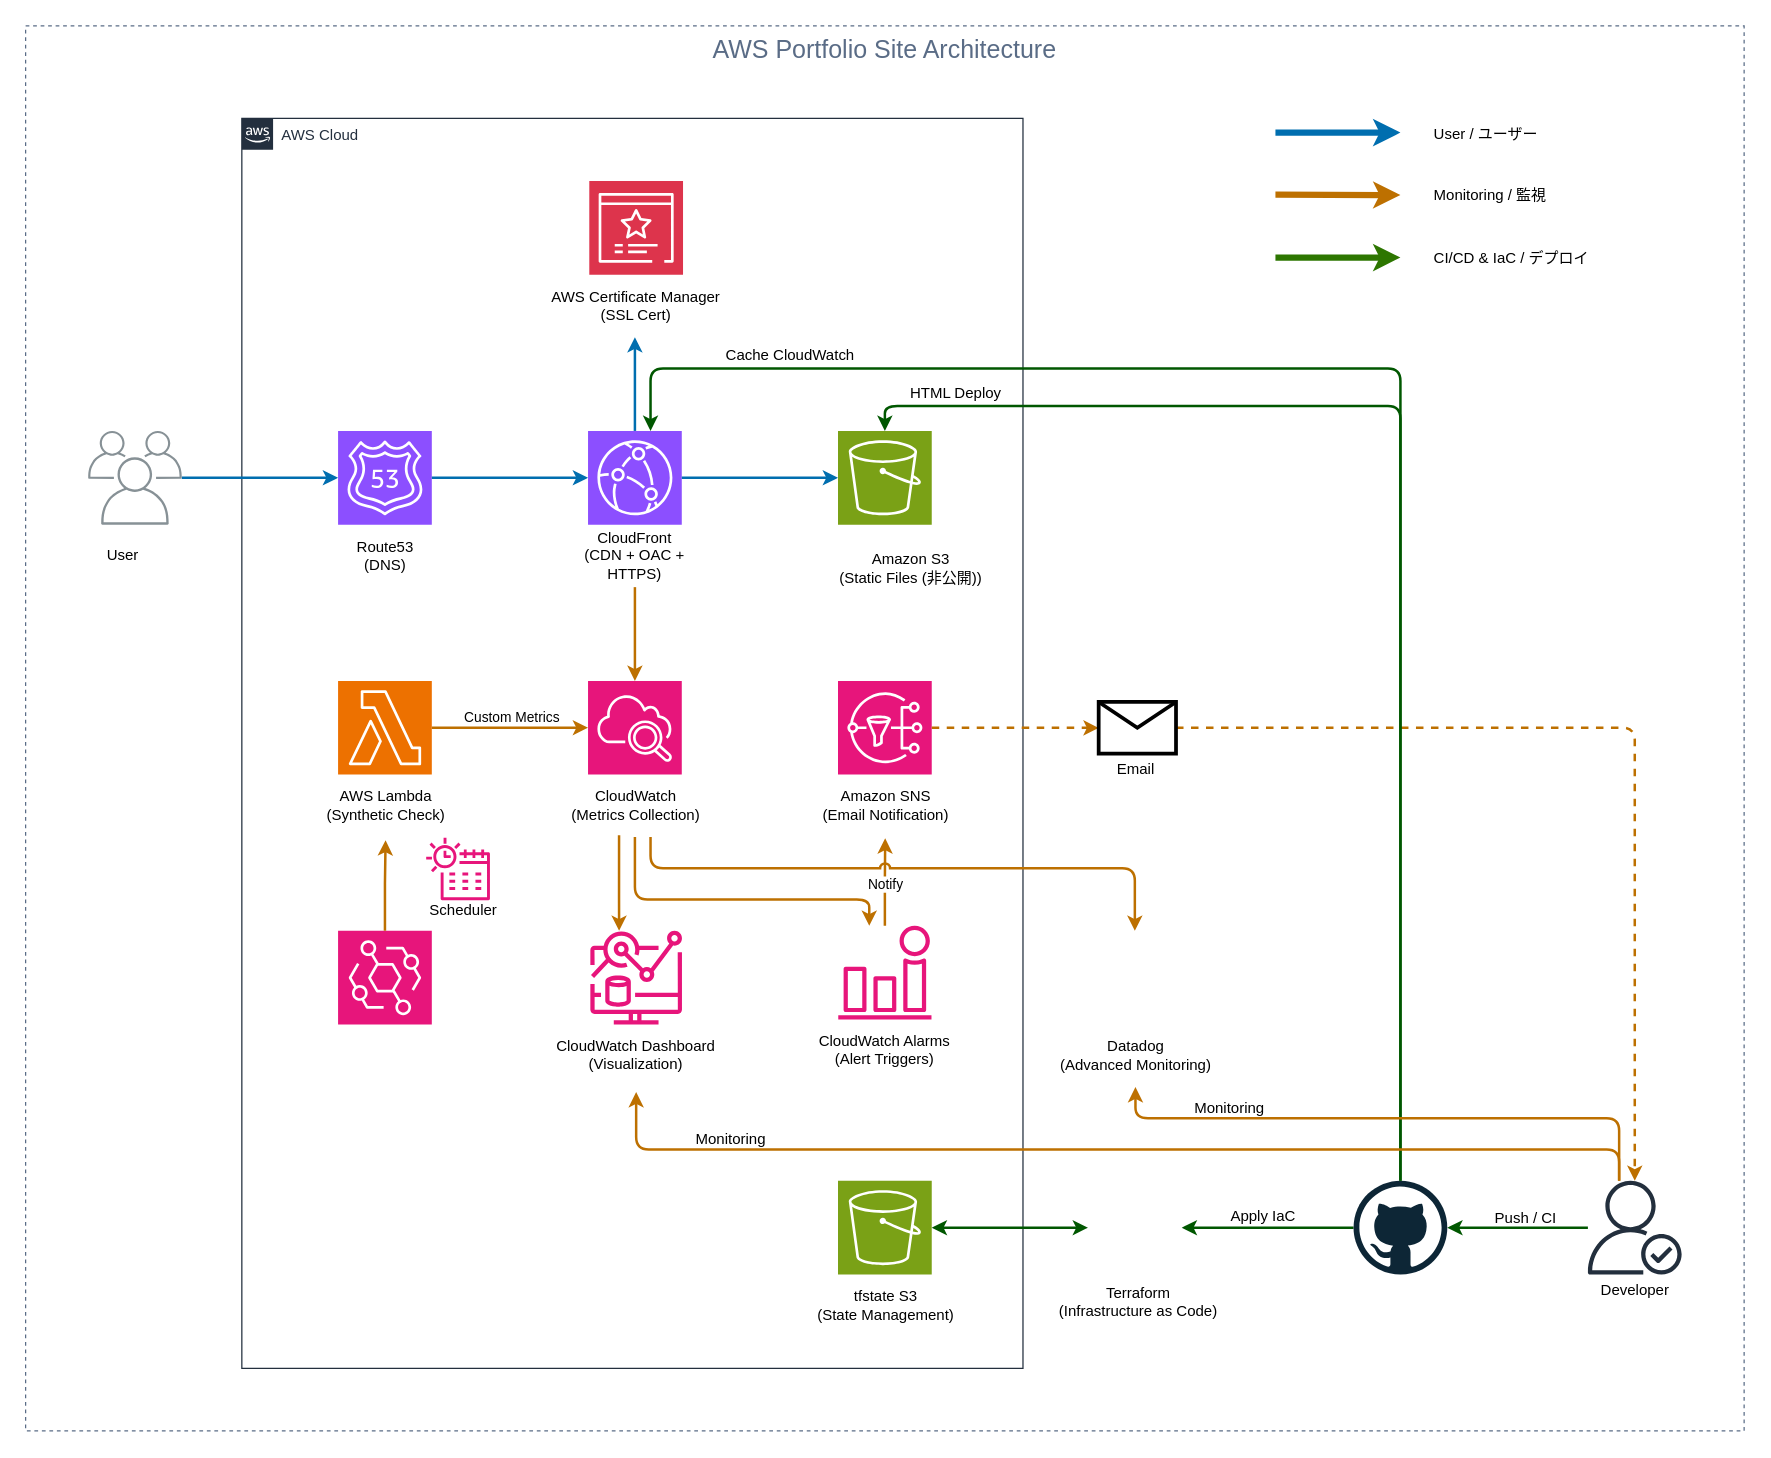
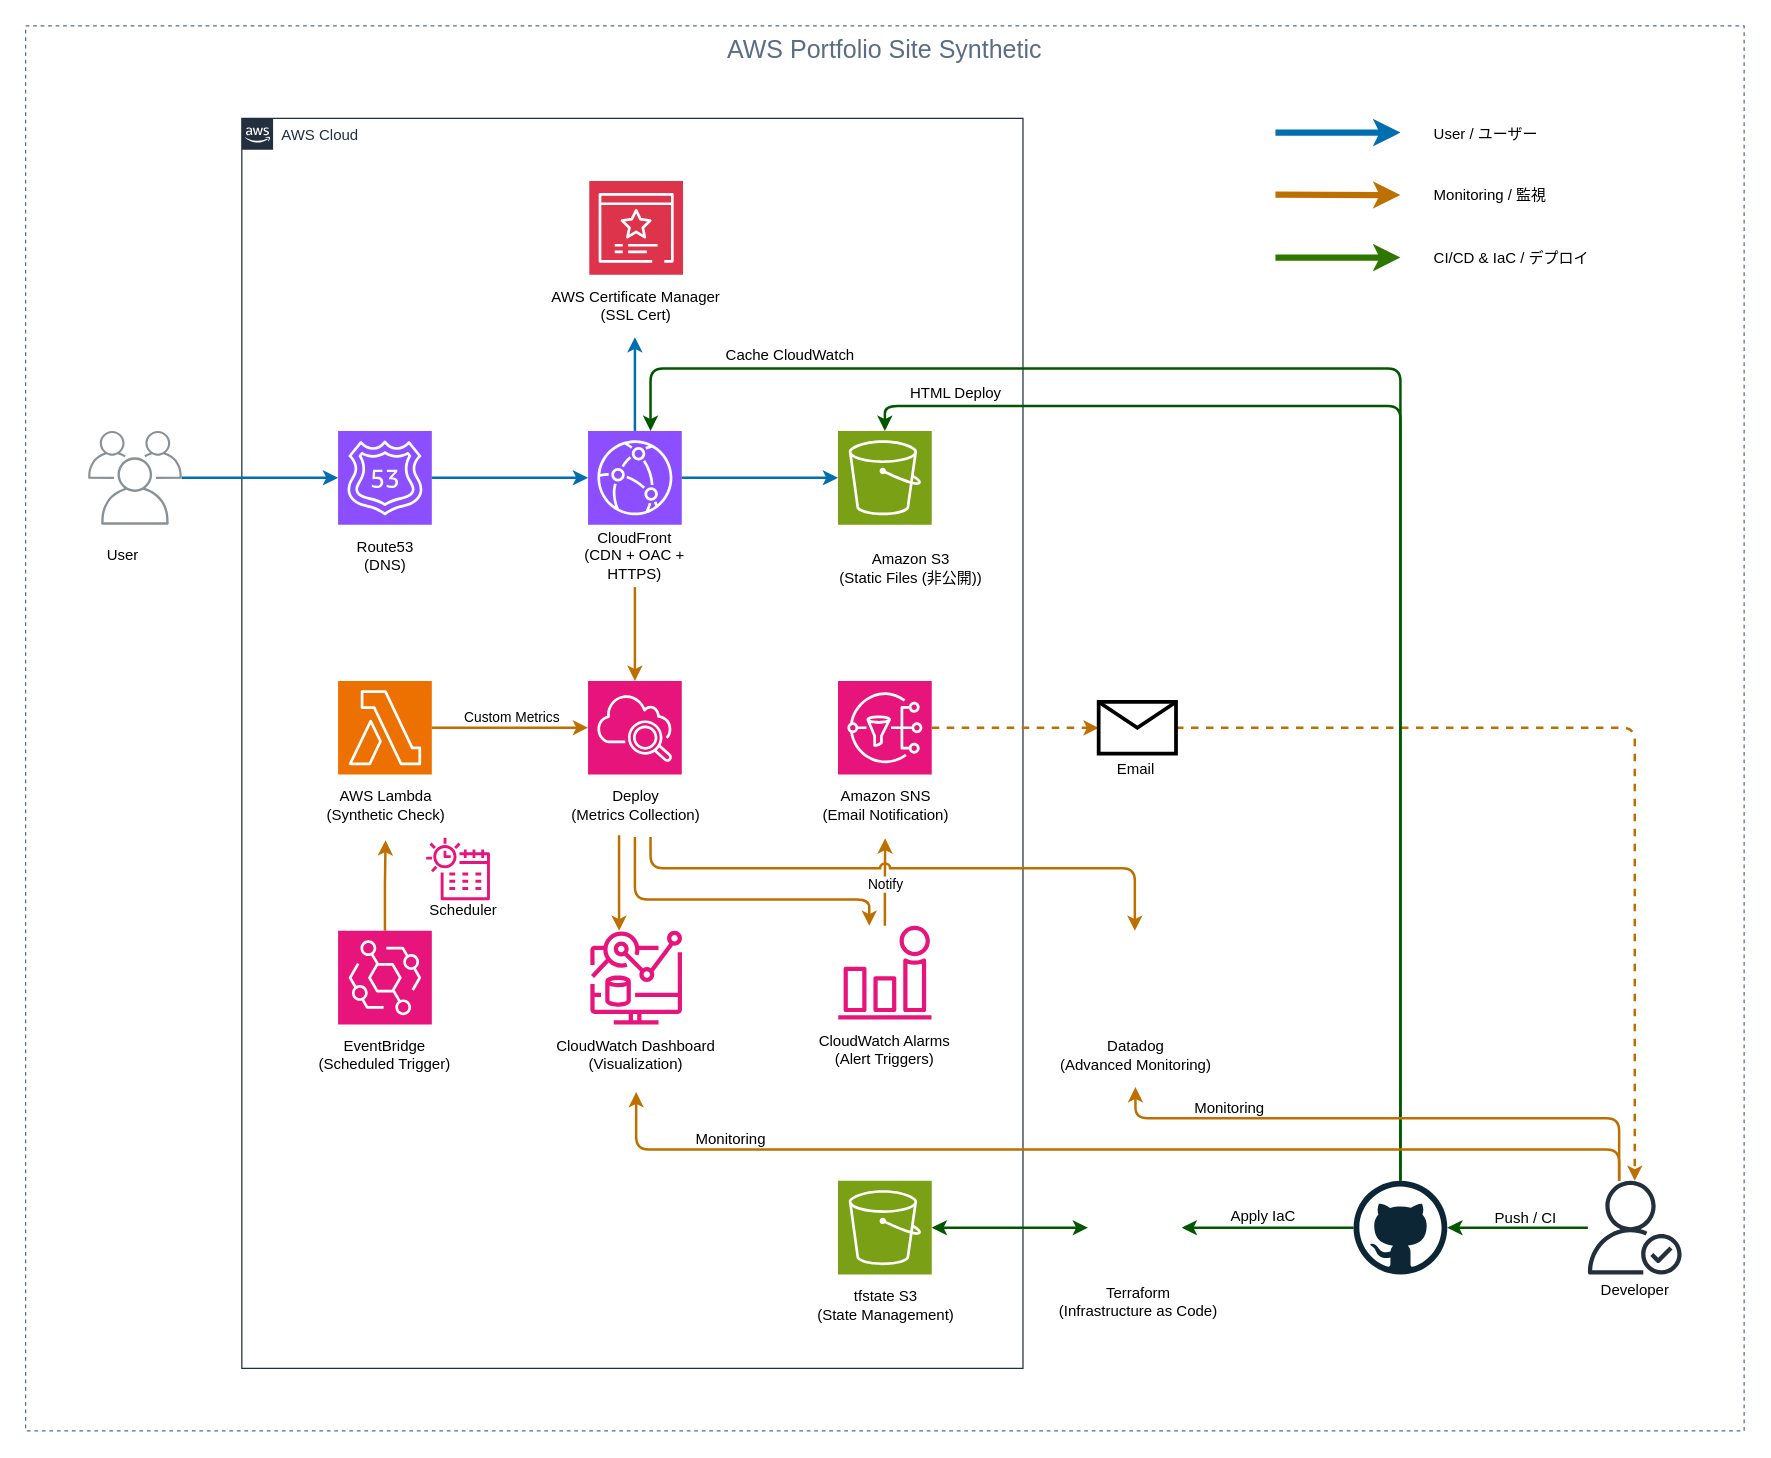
node "AWS Portfolio Site Architecture": label "AWS Portfolio Site Architecture" -> "AWS Portfolio Site Synthetic"
node "CloudWatch (Metrics Collection)": label "CloudWatch (Metrics Collection)" -> "Deploy (Metrics Collection)"
node "EventBridge (Scheduled Trigger)": added
